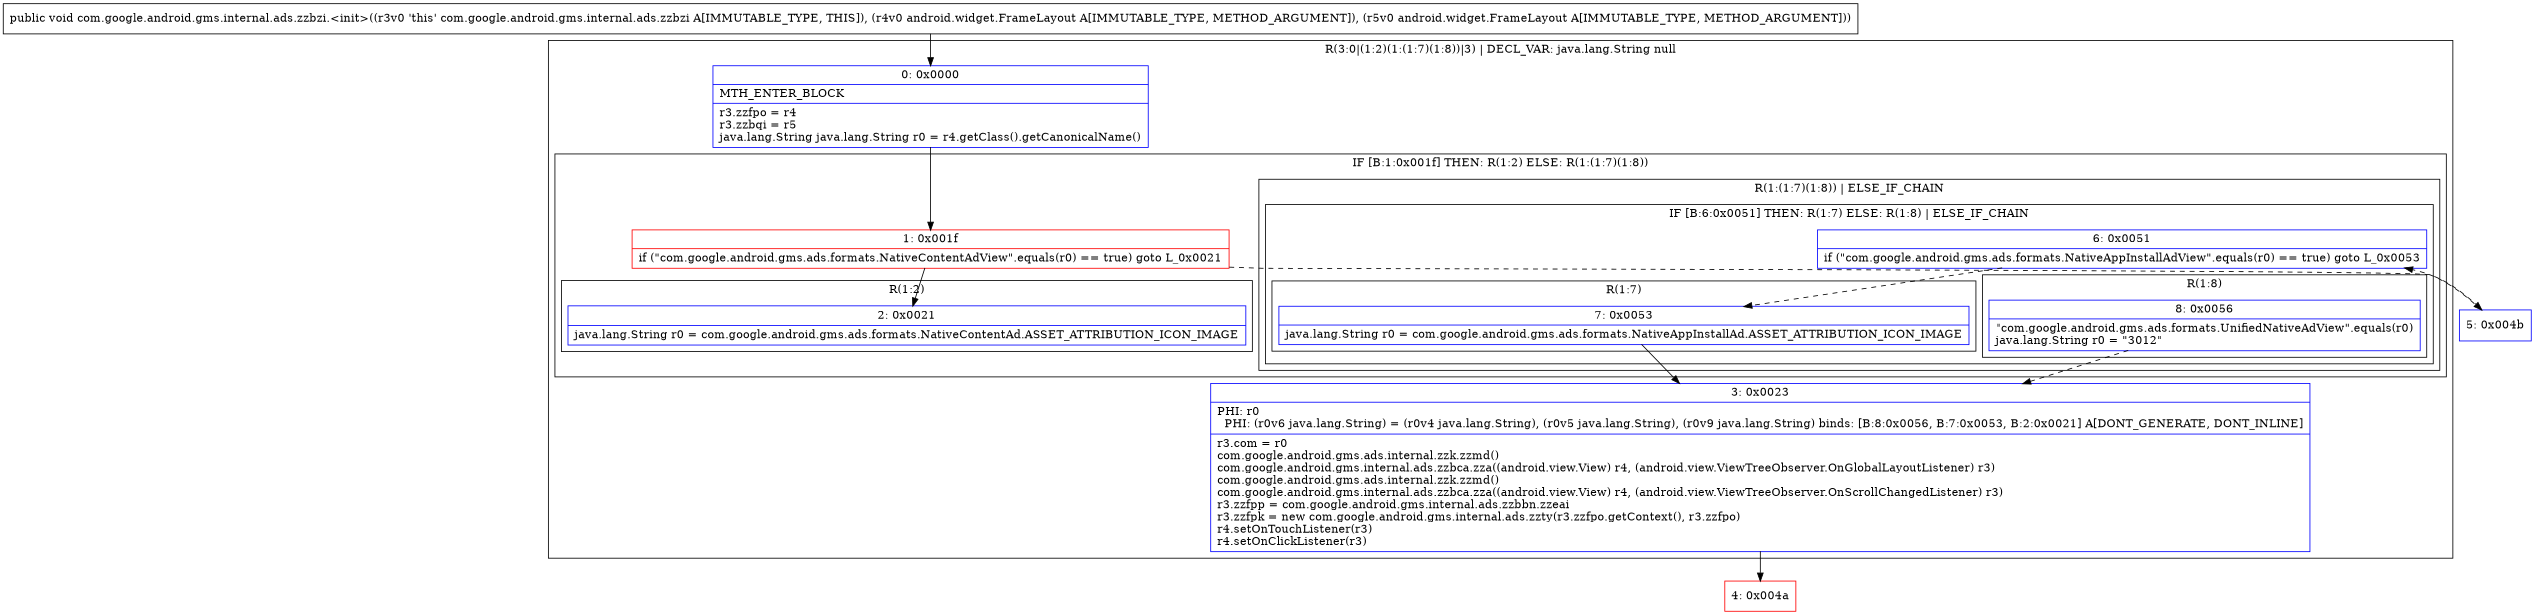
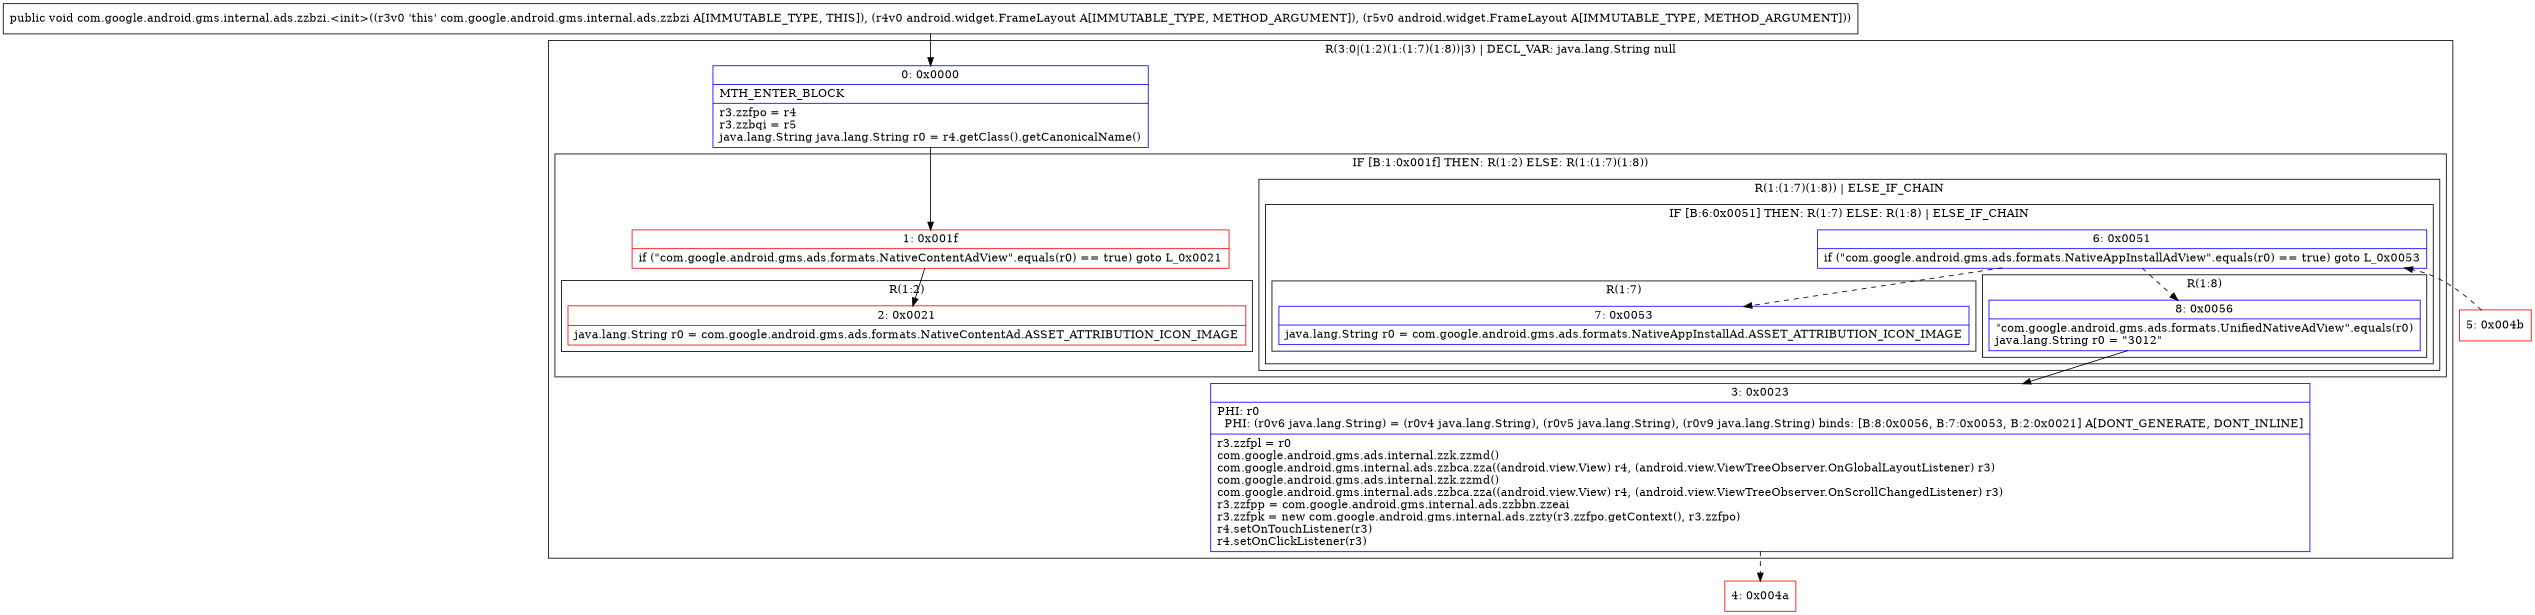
edge "1: 0x001f" -> "5: 0x004b": removed
edge "6: 0x0051" -> "8: 0x0056": added
node "2: 0x0021": color blue -> red
node "5: 0x004b": color blue -> red
edge "7: 0x0053" -> "3: 0x0023": removed
edge "8: 0x0056" -> "3: 0x0023": style dashed -> solid
node "3: 0x0023": text "r3.com = r0" -> "r3.zzfpl = r0"
edge "3: 0x0023" -> "4: 0x004a": style solid -> dashed
